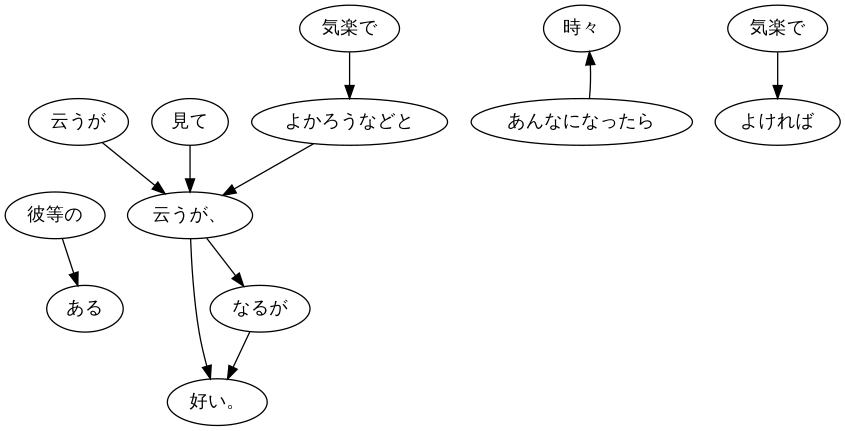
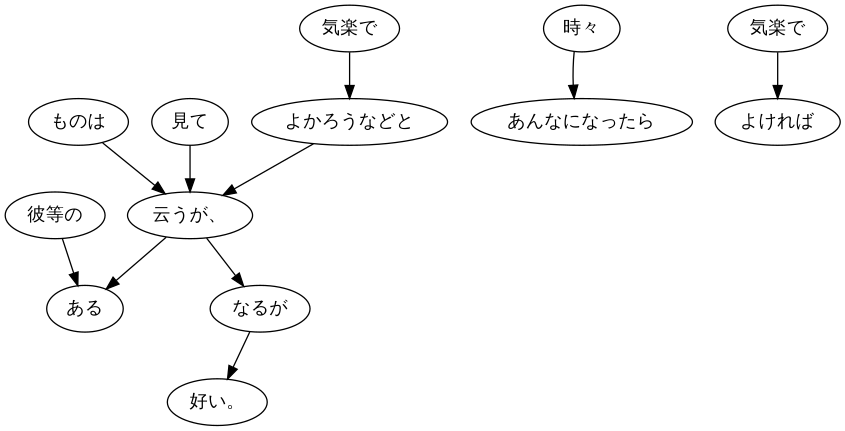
edge "あんなになったら" -> "時々": reversed
node "云うが": label "云うが" -> "ものは"
edge "云うが、" -> "好い。": now "云うが、" -> "ある"
